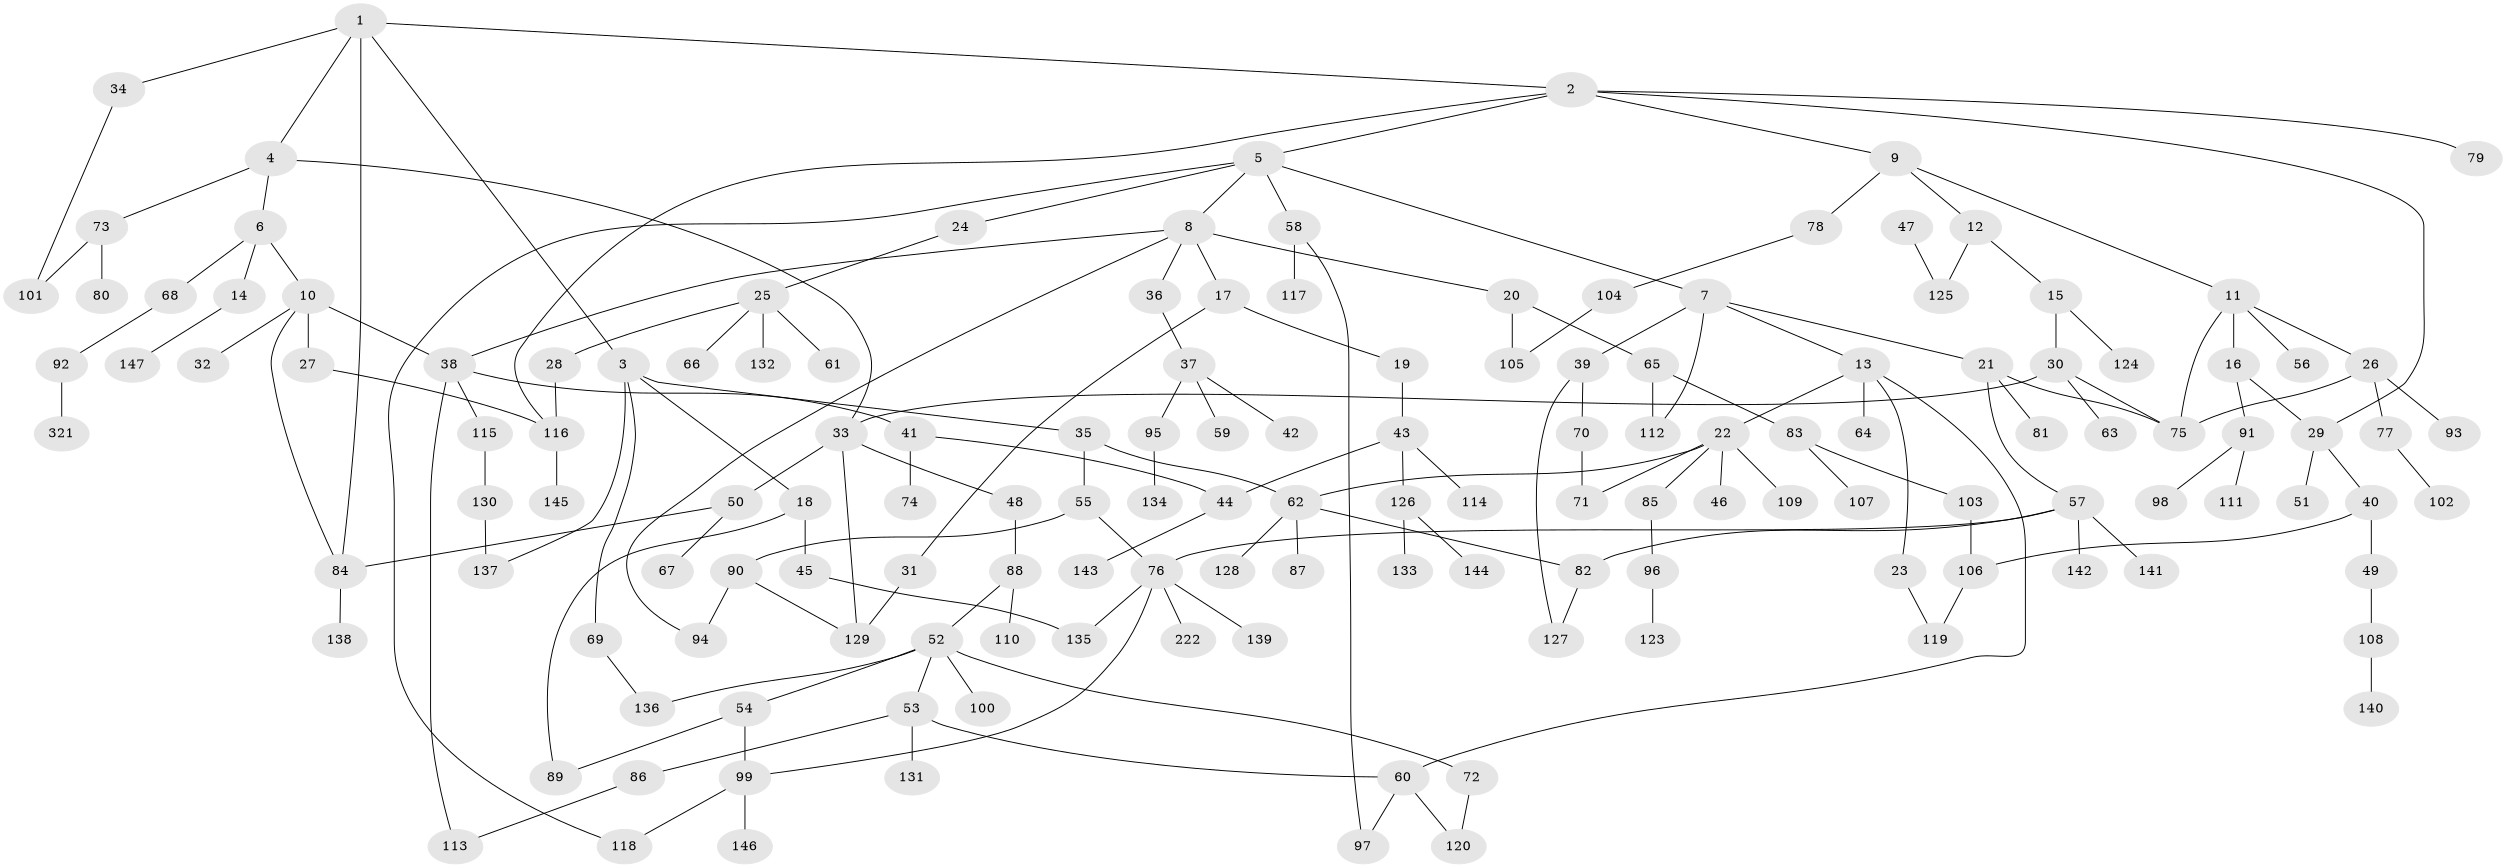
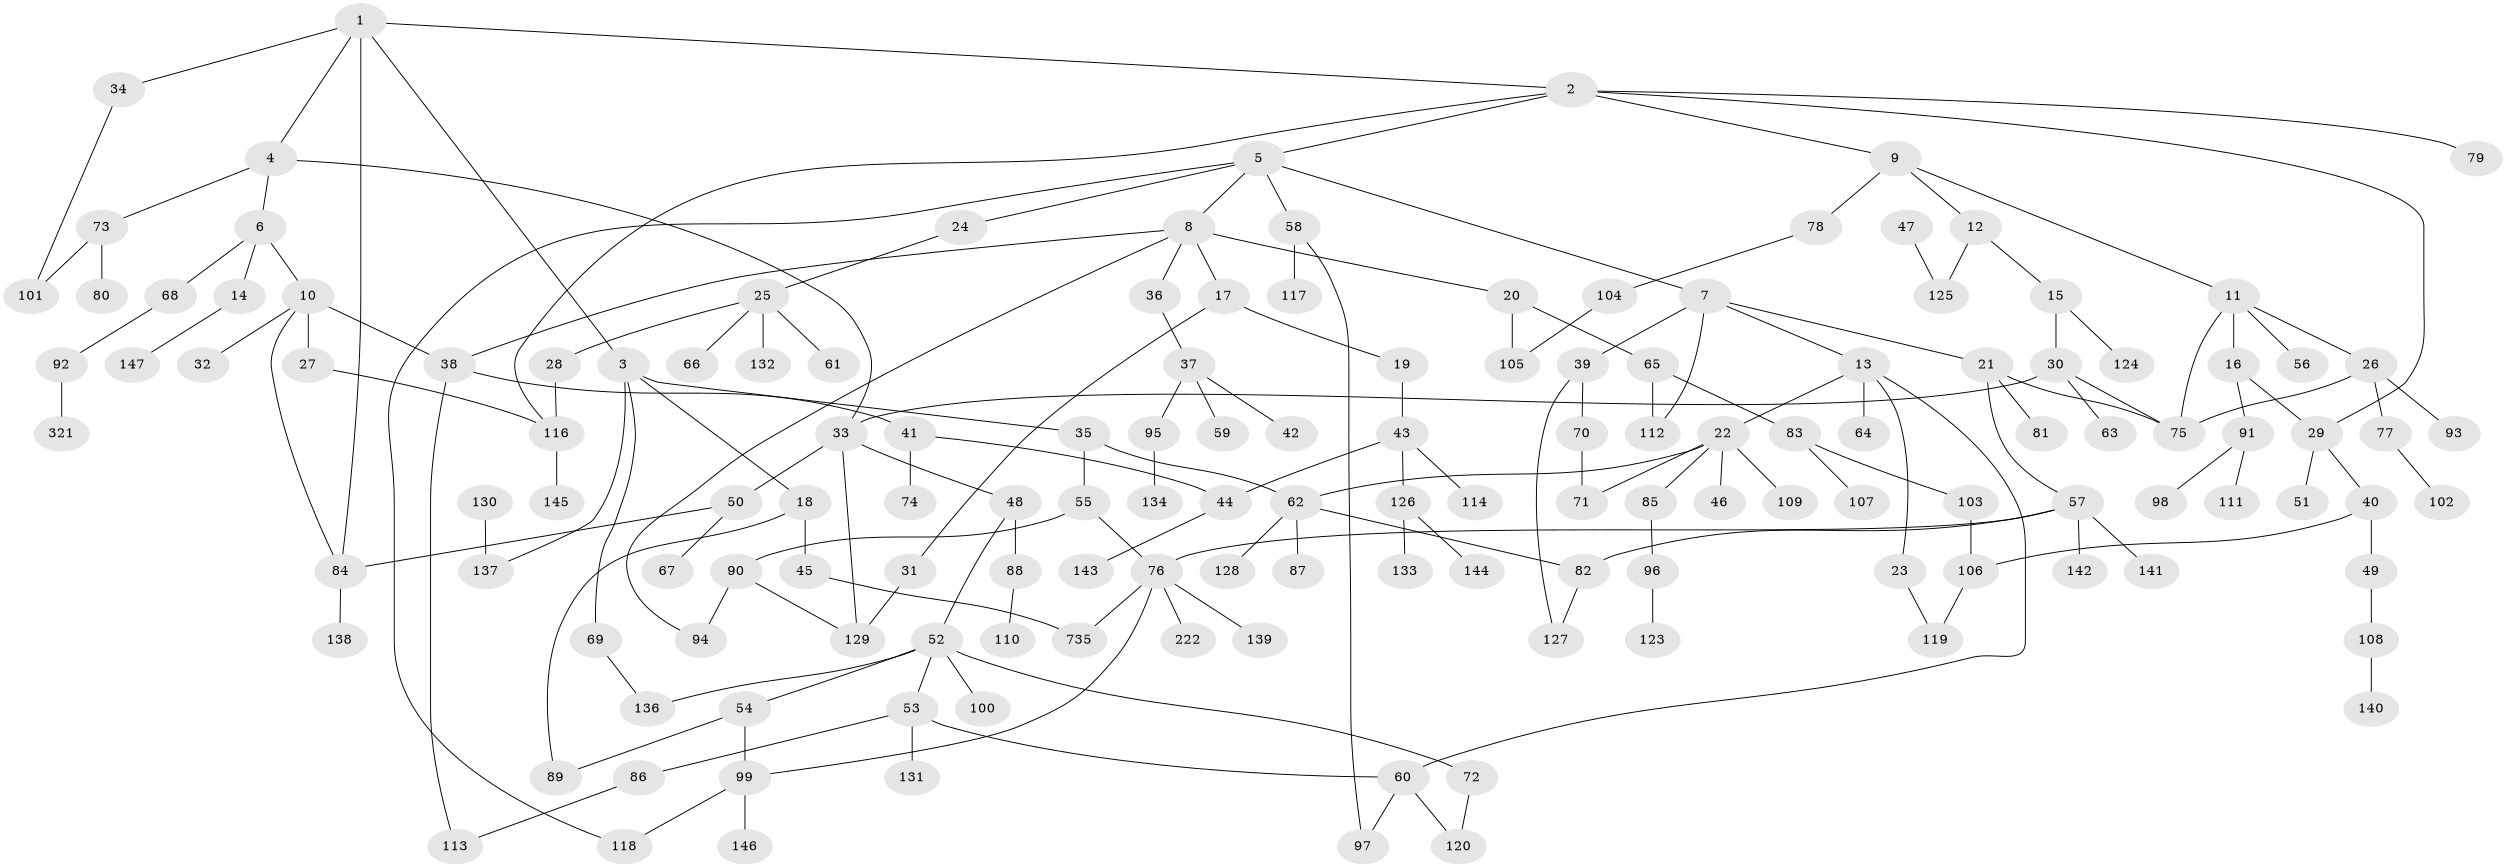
node "115": removed
edge "88" -- "52": now "48" -- "52"
node "135": label "135" -> "735"
